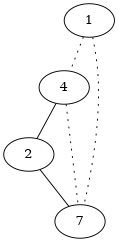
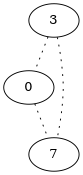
node "1": label "1" -> "3"
node "4": label "4" -> "0"
node "2": removed
